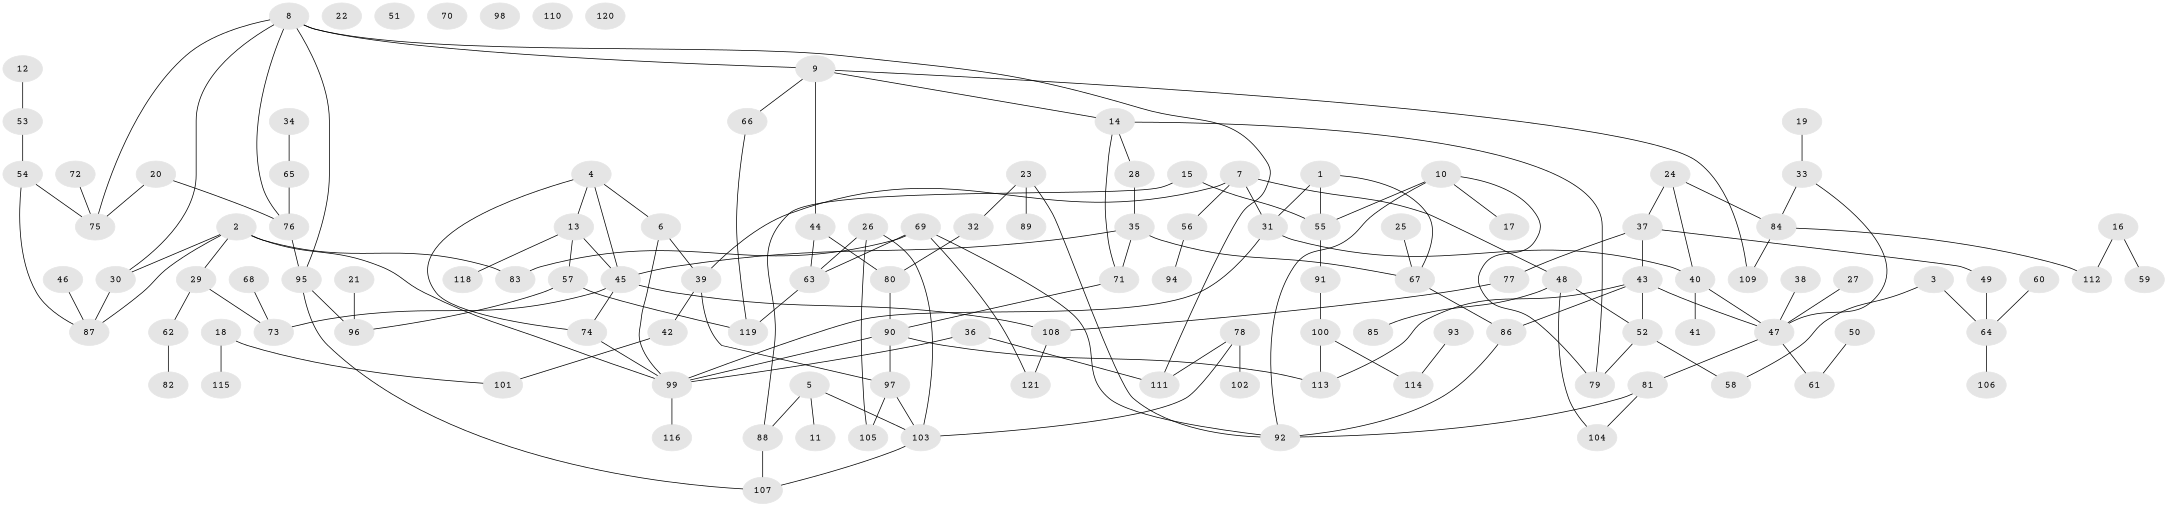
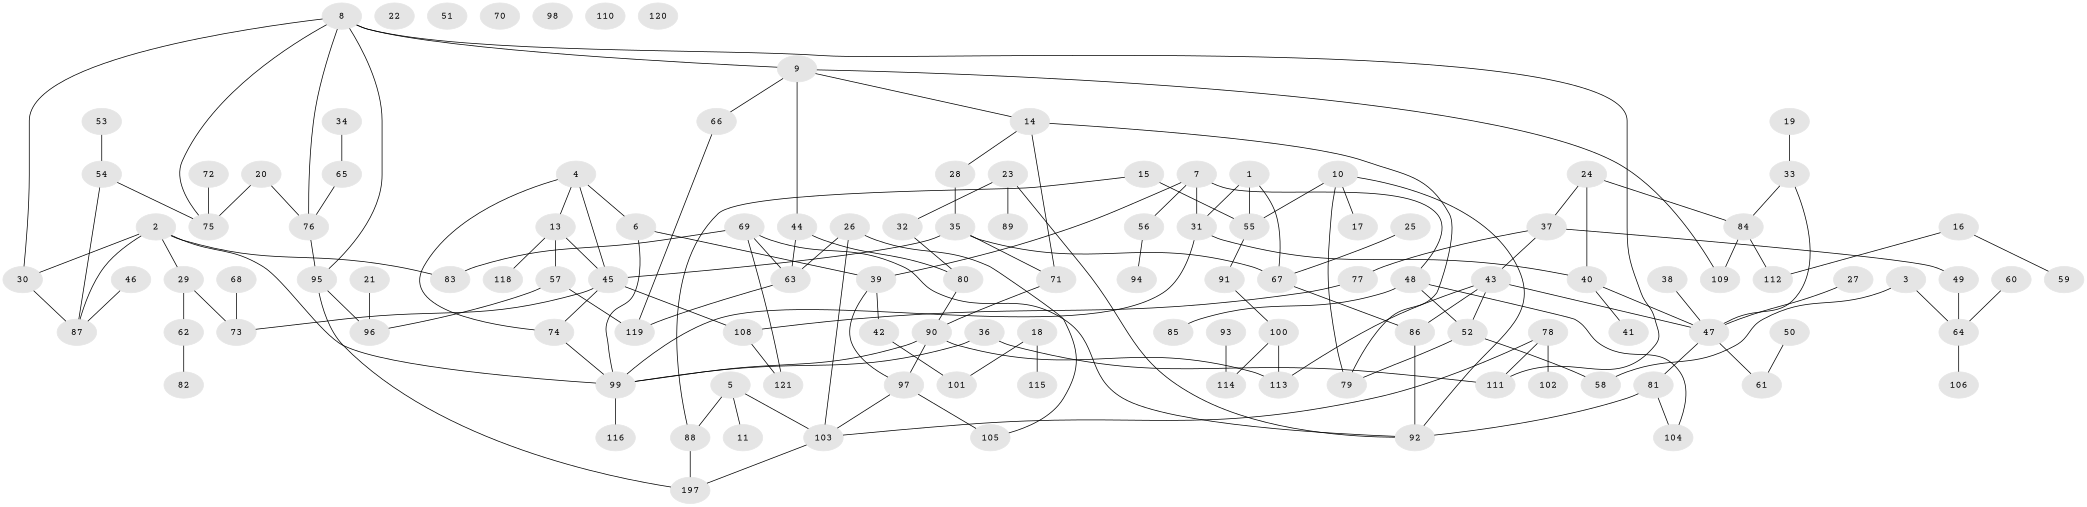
node "12": removed
node "107": label "107" -> "197"
